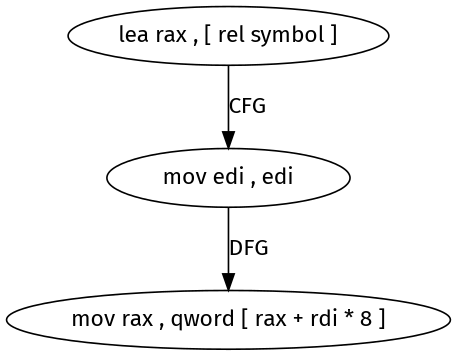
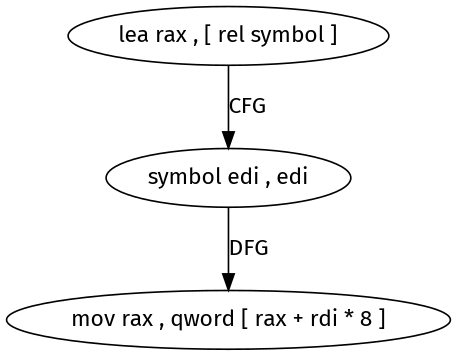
node "mov edi , edi": label "mov edi , edi" -> "symbol edi , edi"
